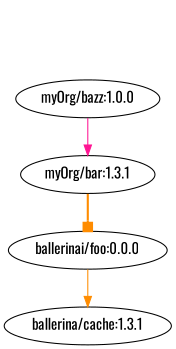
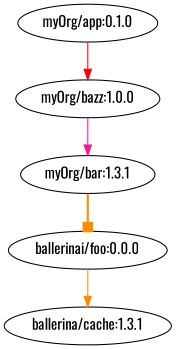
node "myOrg/app:0.1.0": added
